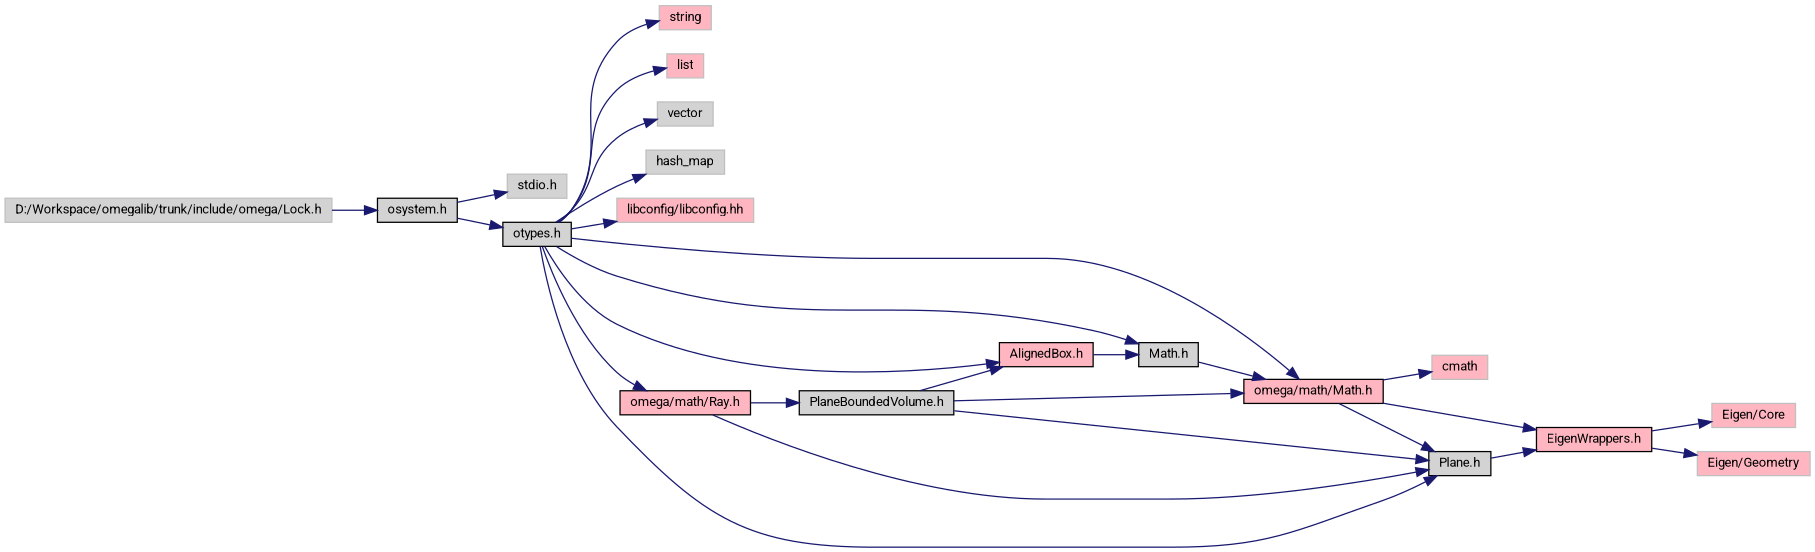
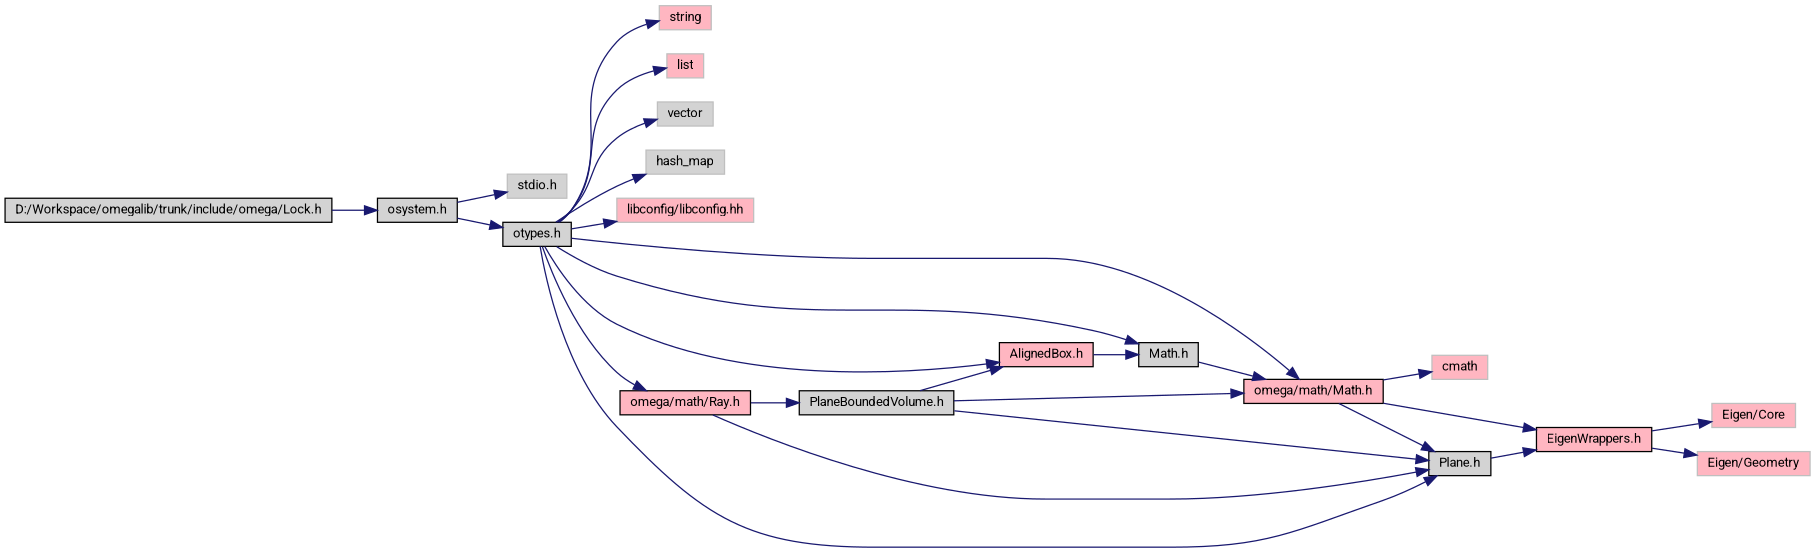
node "D:/Workspace/omegalib/trunk/include/omega/Lock.h": color grey75 -> black
